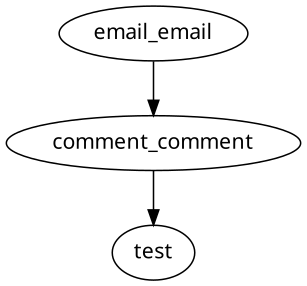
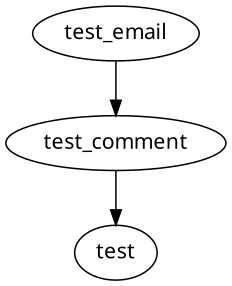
node "email_email": label "email_email" -> "test_email"
node "comment_comment": label "comment_comment" -> "test_comment"
